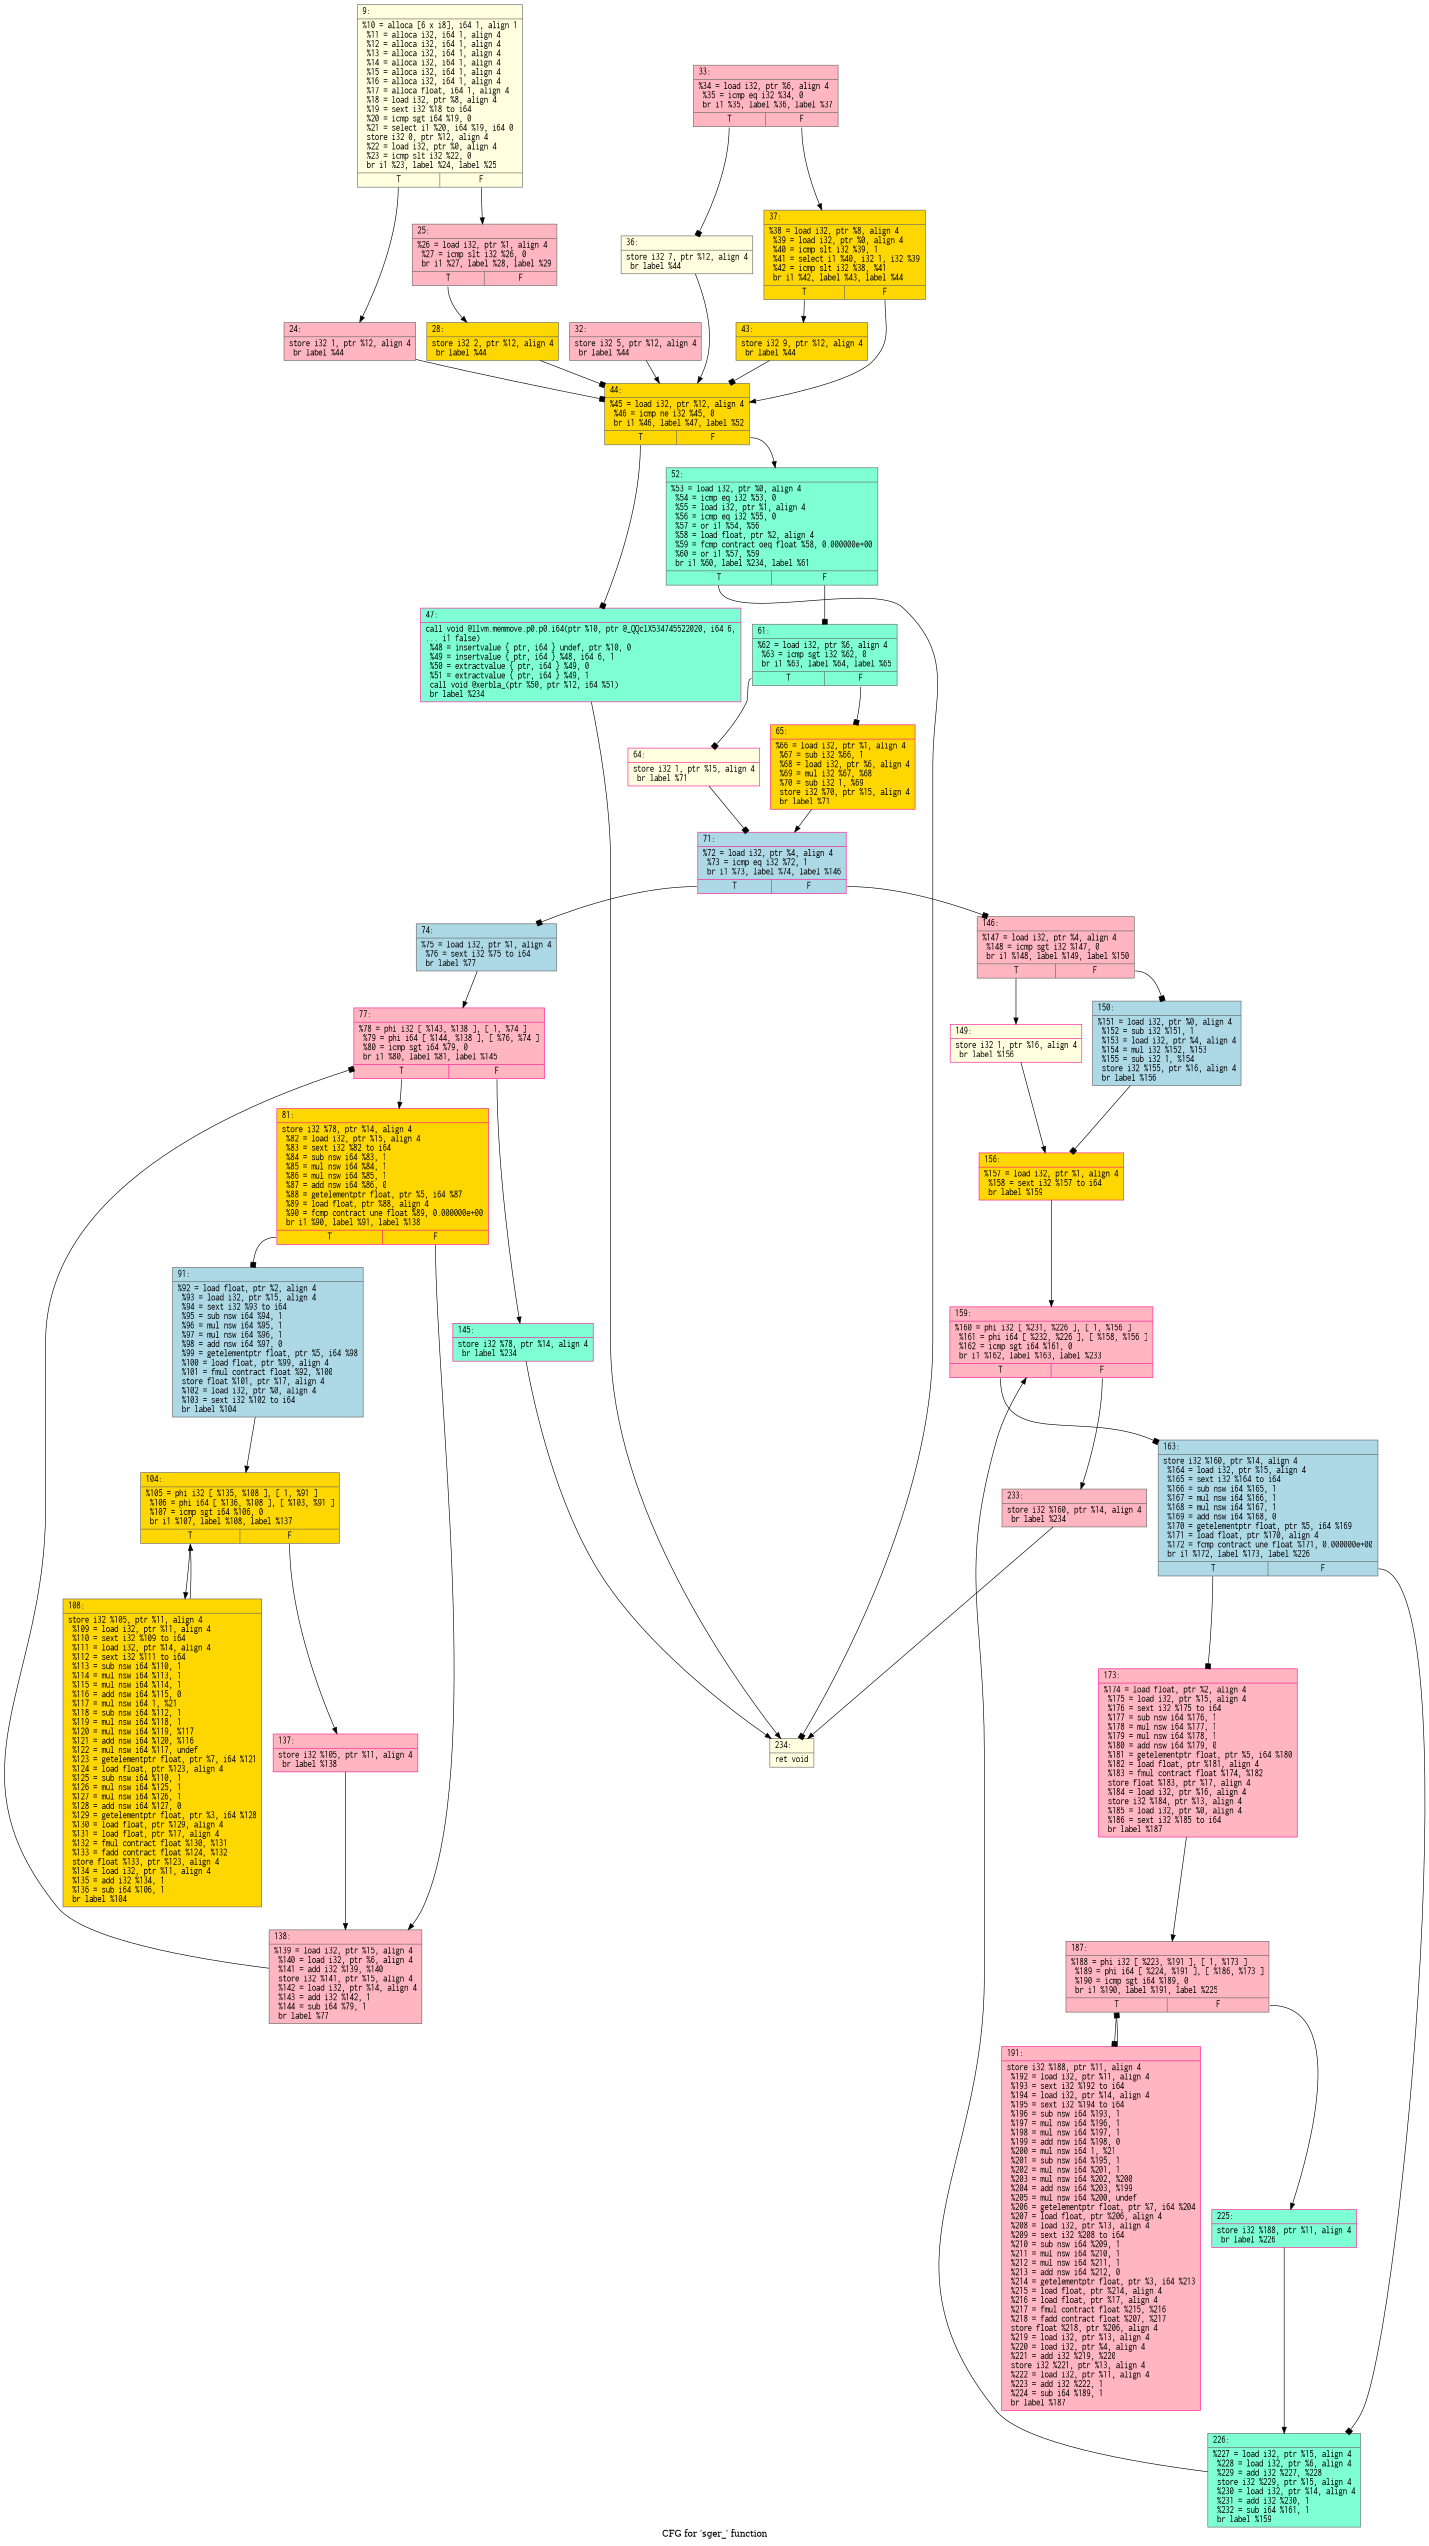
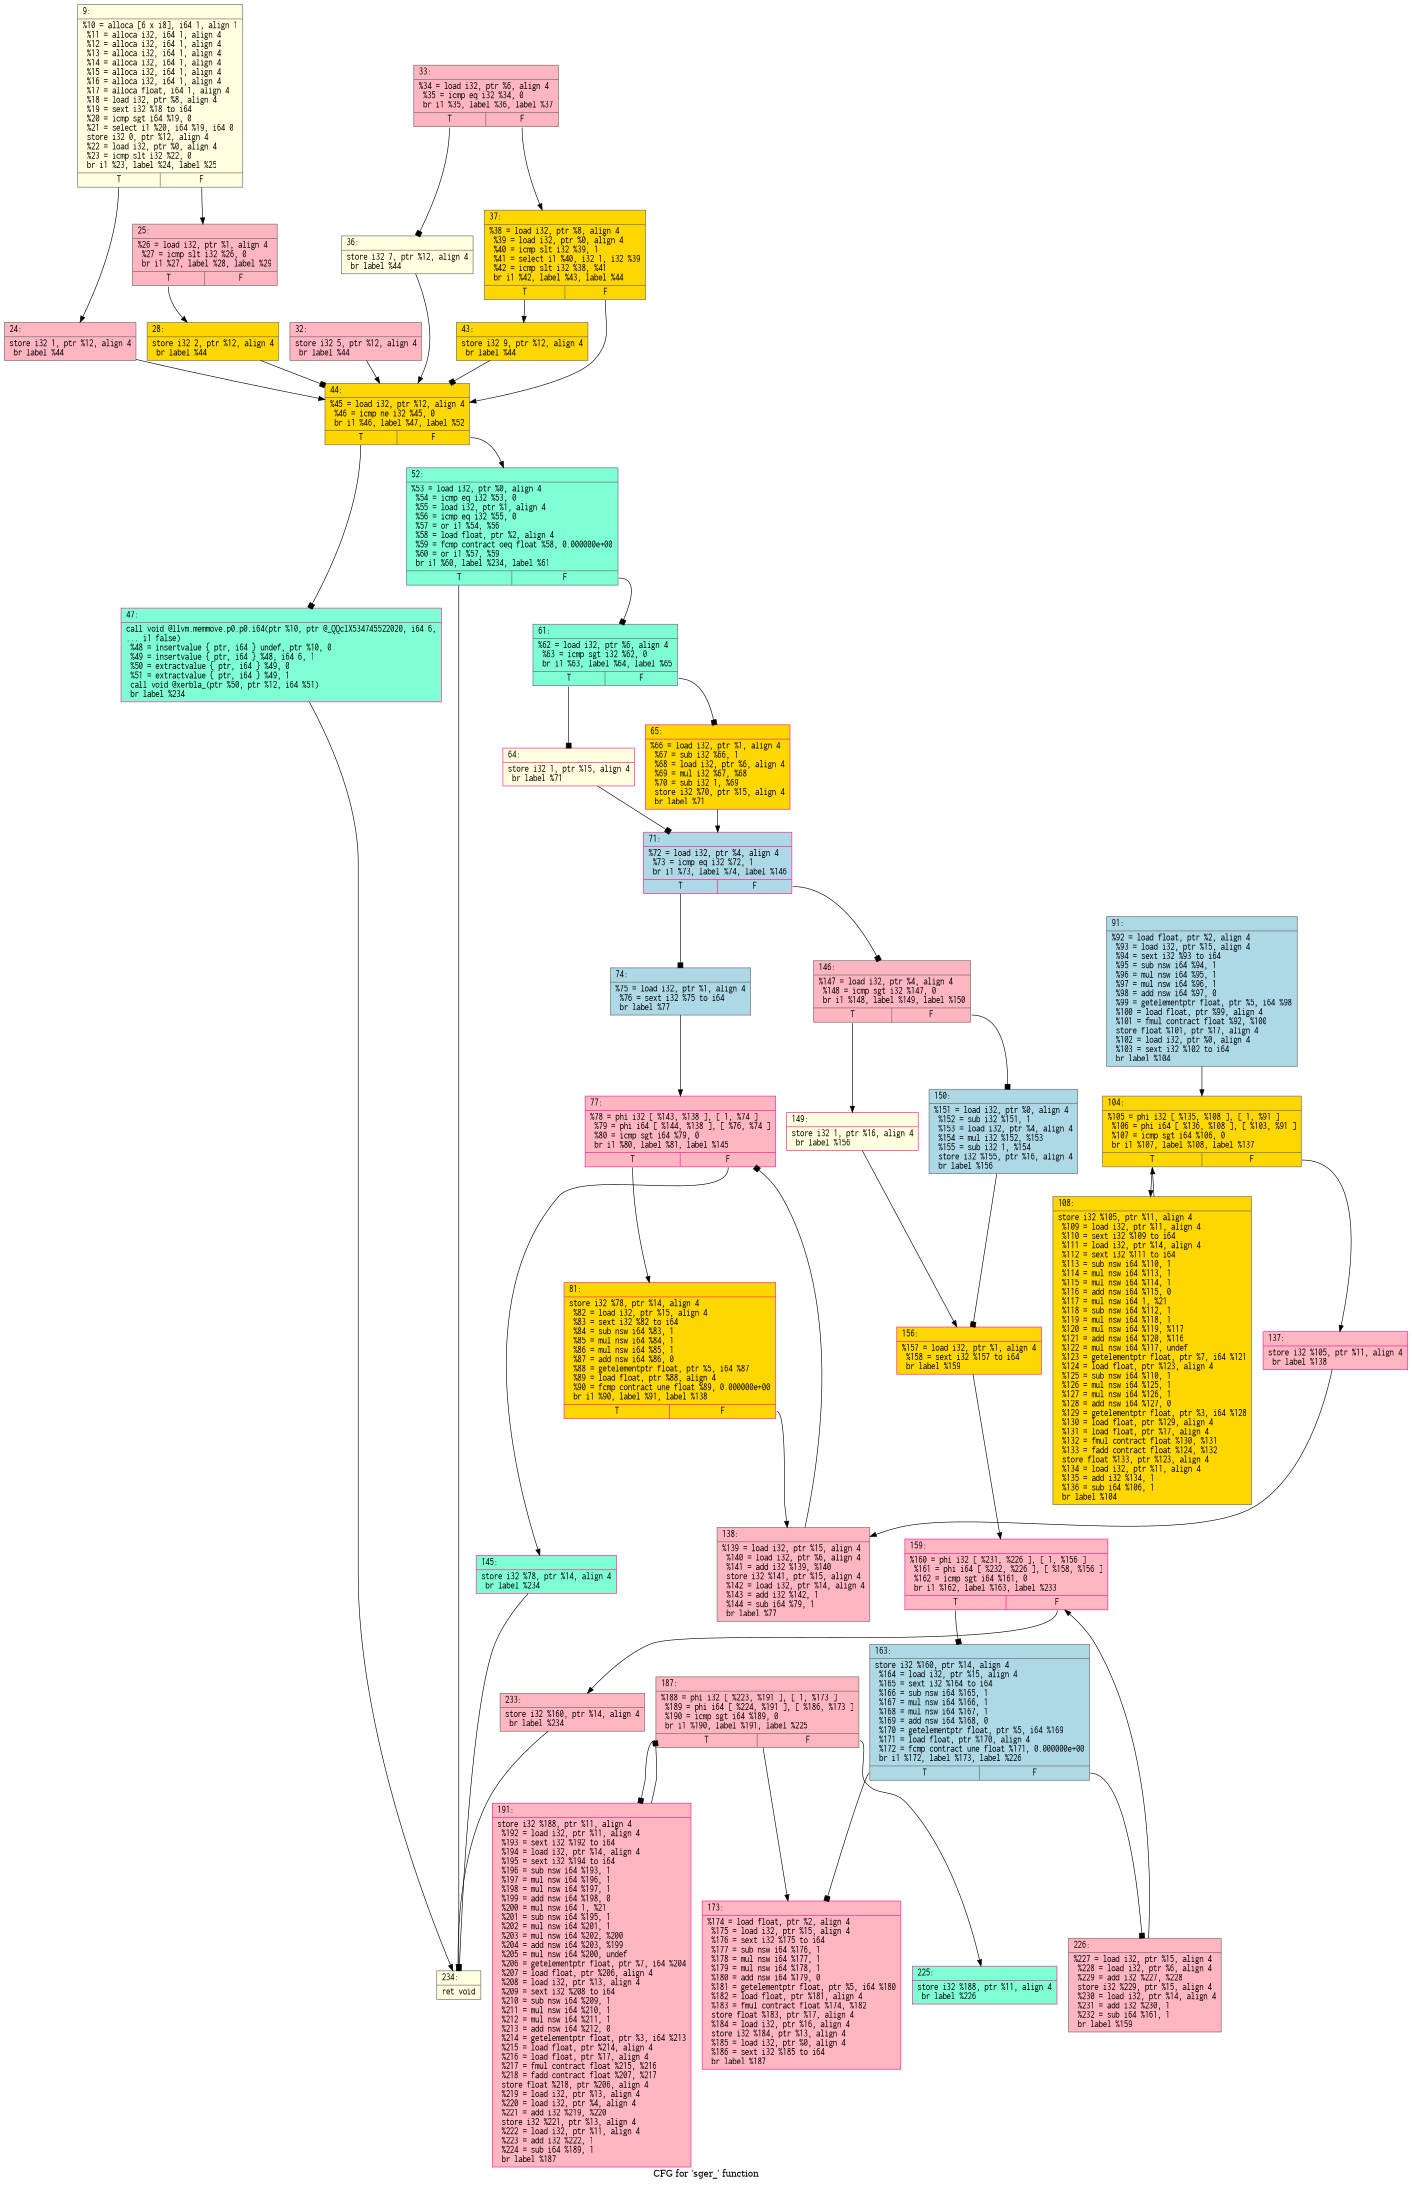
edge "24:" -> "44:": arrowhead box -> normal
edge "81:" -> "91:": removed
edge "173:" -> "187:": reversed
edge "225:" -> "226:": removed
node "226:": fillcolor aquamarine -> lightpink
